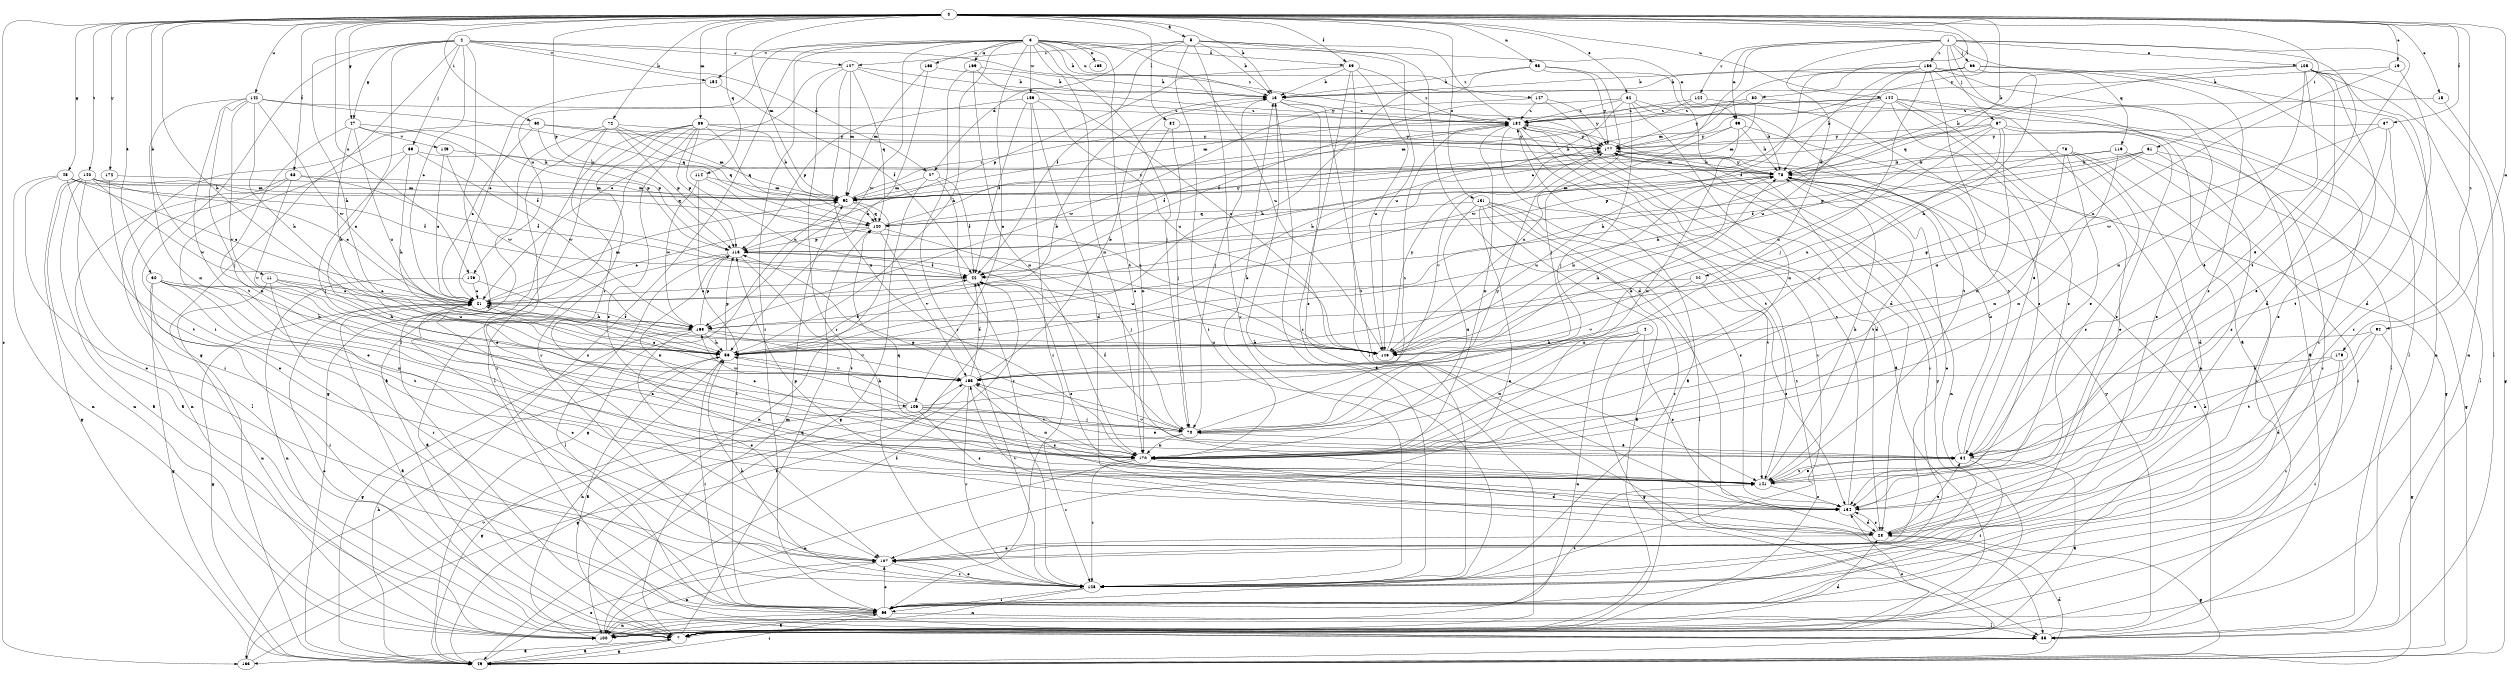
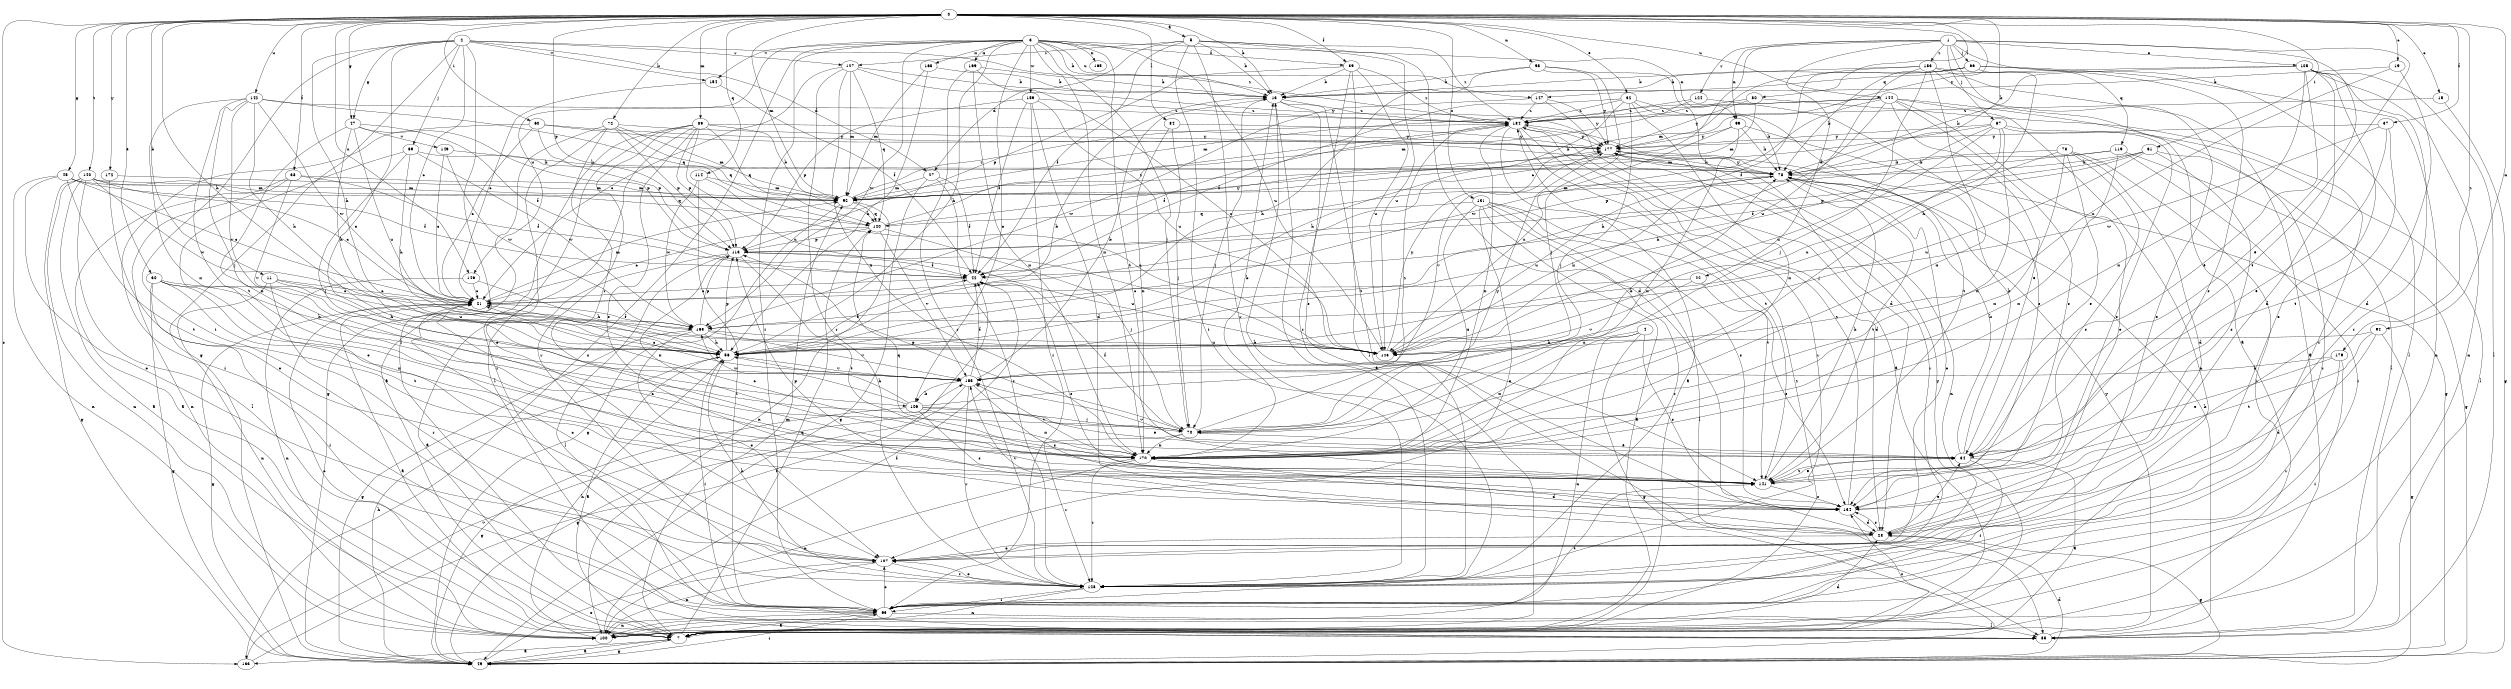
edge "105" -> "120": now "105" -> "147"
edge "61" -> "148": label "g" -> "u"
edge "34" -> "184": label "z" -> "k"
edge "155" -> "78": now "155" -> "106"
